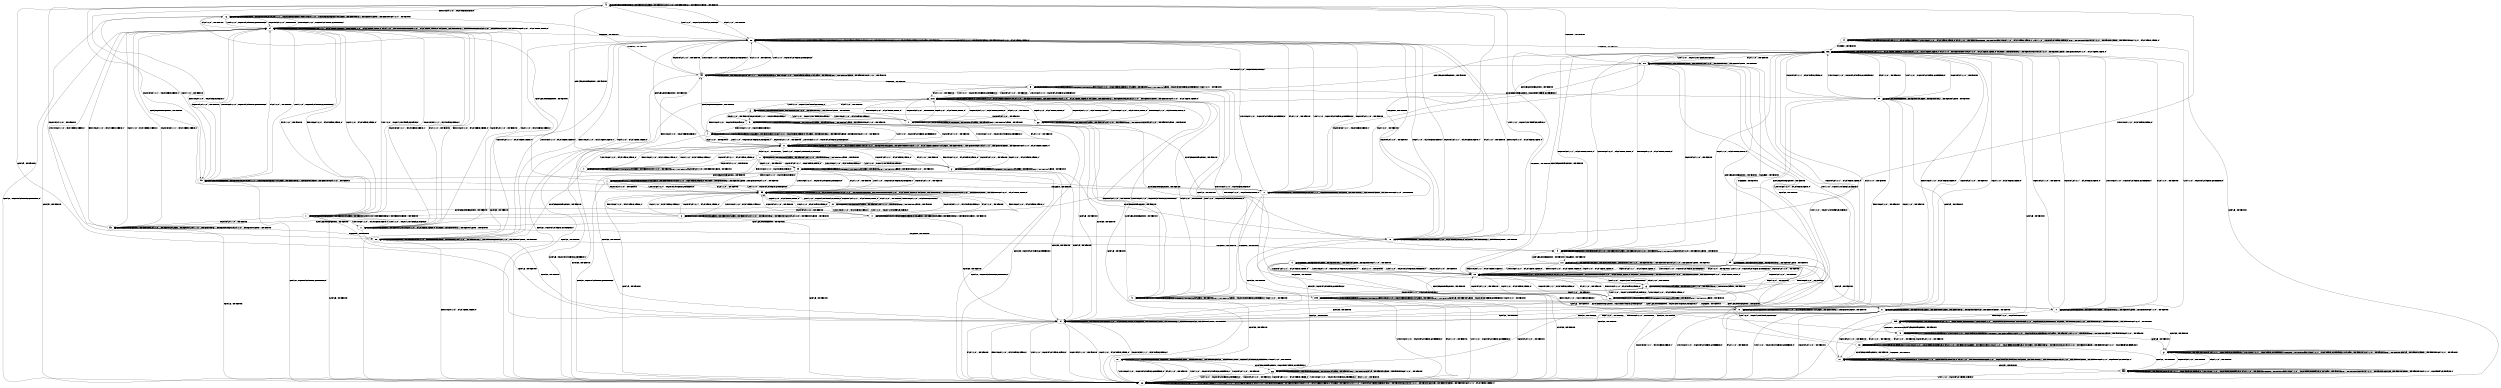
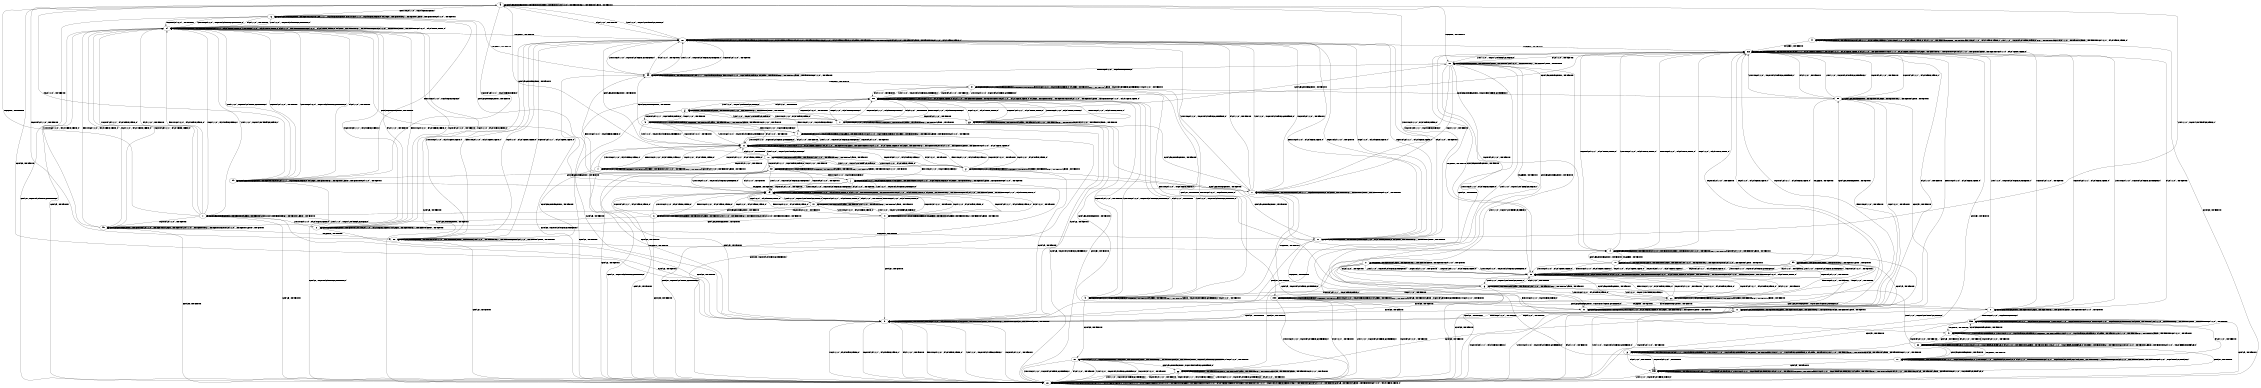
edge "nn" -> "yy": label "FIN+ACK(V,V,0) / RST(ZERO,ZERO,0)" -> "CLOSE / TIMEOUT"
edge "ww" -> "gg": now "t" -> "gg"
edge "ww" -> "yy": now "bbb" -> "yy"
